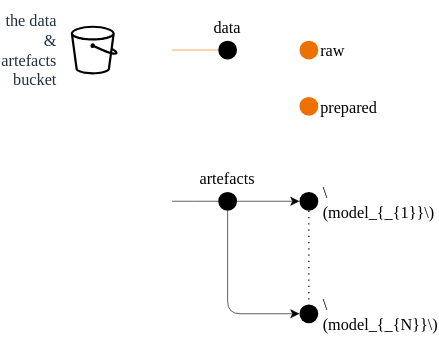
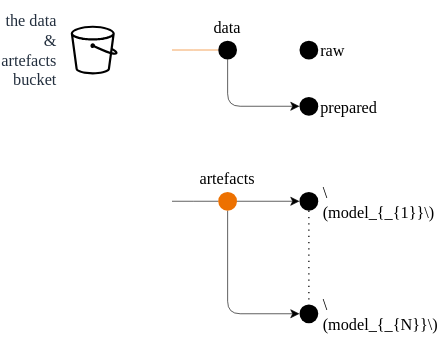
node "raw": fillcolor #ed7100 -> #000000
edge "data" -> "prepared": added
node "prepared": fillcolor #ed7100 -> #000000
node "artefacts": fillcolor #000000 -> #ed7100
